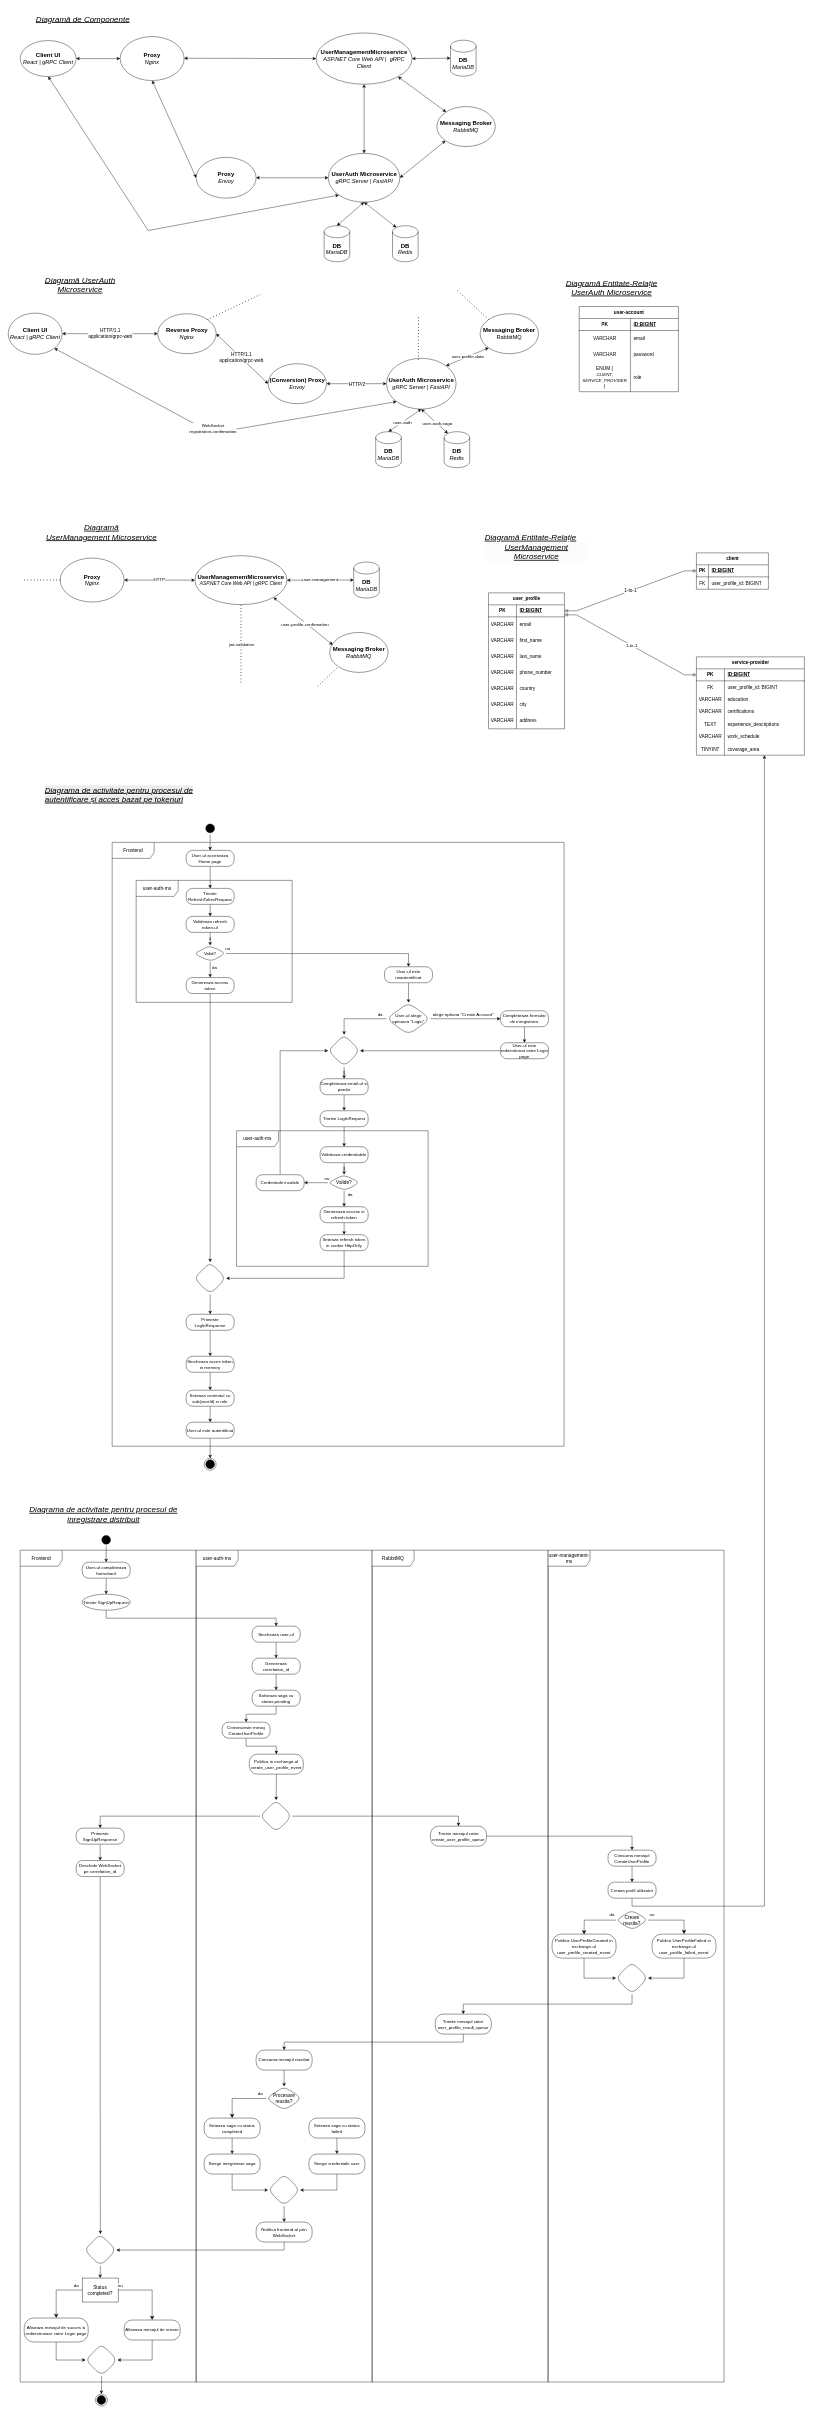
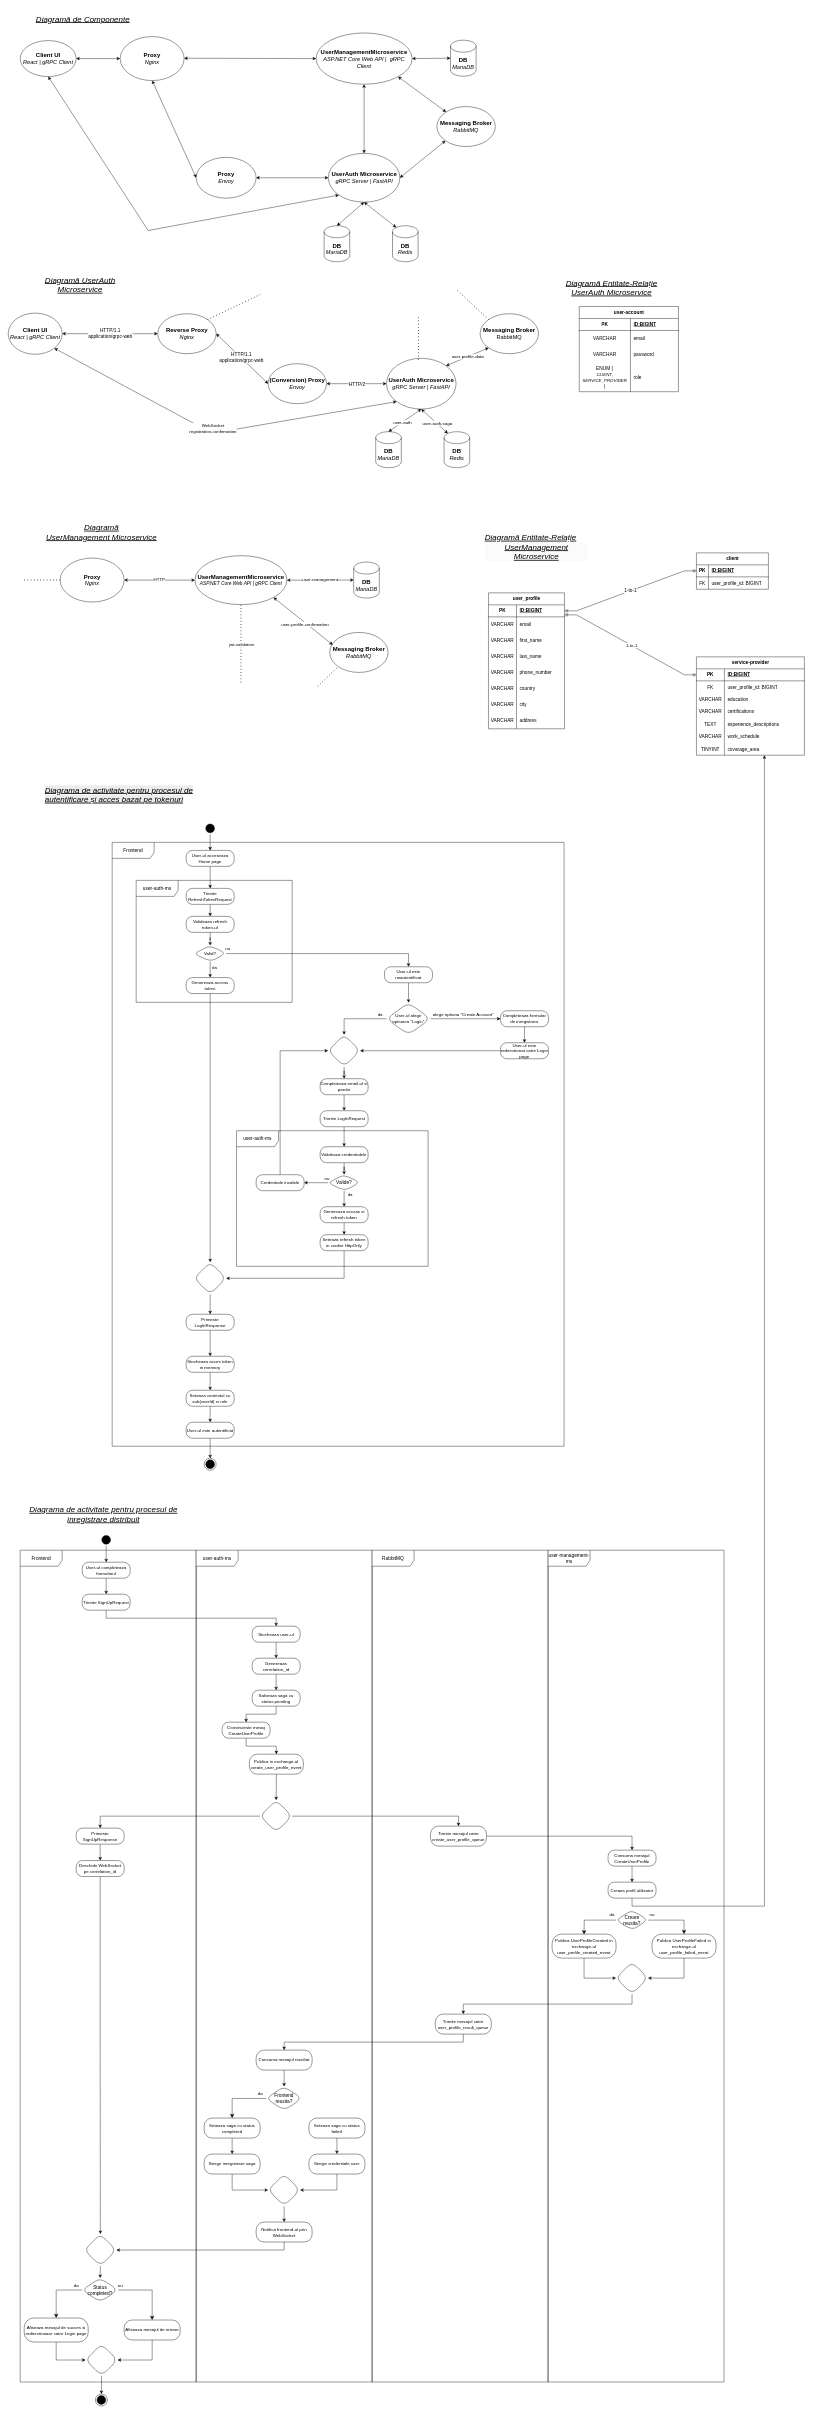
node "Trimite SignUpRequest": shape ellipse -> rounded rectangle
node "Procesare reusita?": label "Procesare reusita?" -> "Frontend reusita?"
node "Status completed?": shape rectangle -> diamond
